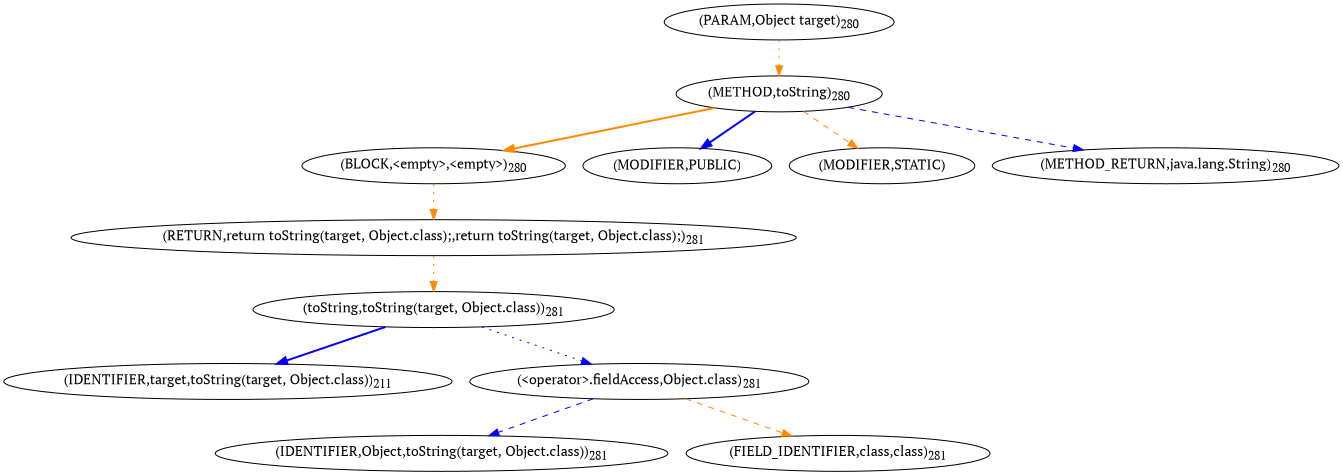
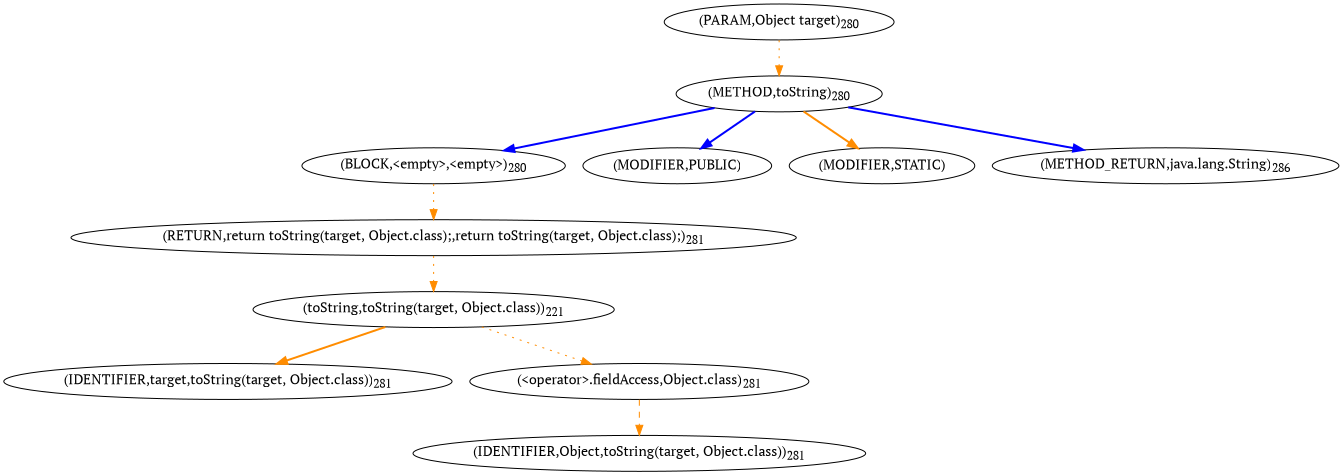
edge "(METHOD,toString)" -> "(MODIFIER,STATIC)": style dashed -> bold
edge "(METHOD,toString)" -> "(BLOCK,<empty>,<empty>)": color darkorange -> blue
edge "(METHOD,toString)" -> "(METHOD_RETURN,java.lang.String)": style dashed -> bold
node "(METHOD_RETURN,java.lang.String)": text "280" -> "286"
node "(toString,toString(target, Object.class))": text "281" -> "221"
edge "(toString,toString(target, Object.class))" -> "(IDENTIFIER,target,toString(target, Object.class))": color blue -> darkorange
edge "(toString,toString(target, Object.class))" -> "(<operator>.fieldAccess,Object.class)": color blue -> darkorange
node "(IDENTIFIER,target,toString(target, Object.class))": text "211" -> "281"
edge "(<operator>.fieldAccess,Object.class)" -> "(IDENTIFIER,Object,toString(target, Object.class))": color blue -> darkorange
node "(FIELD_IDENTIFIER,class,class)": removed
